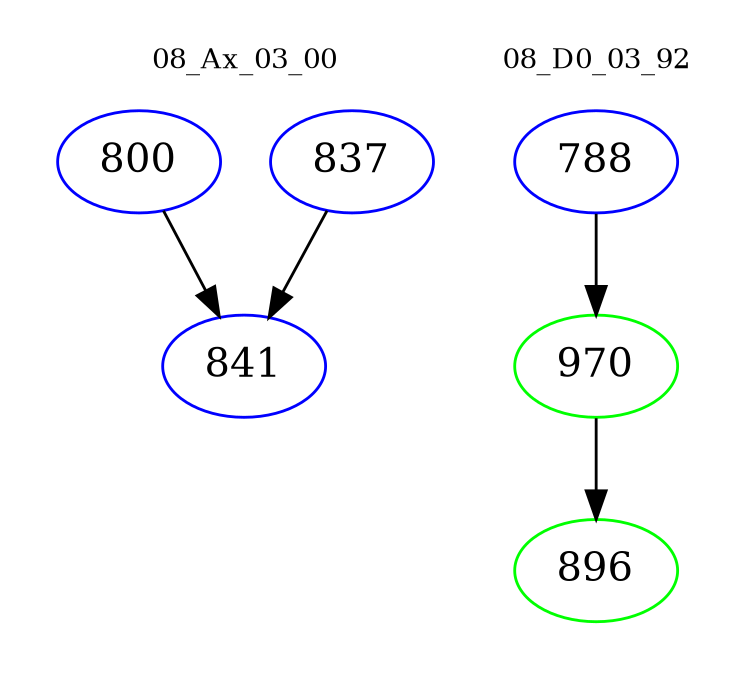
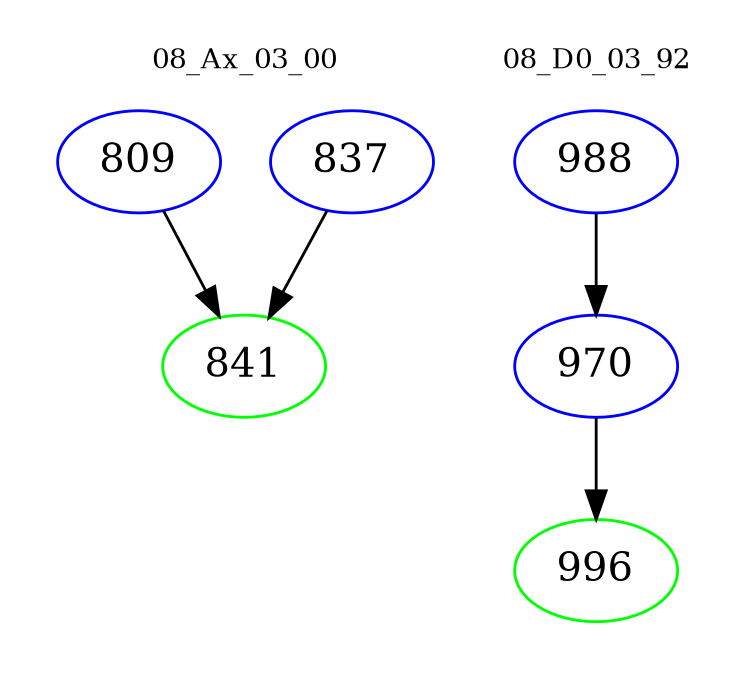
node "800": label "800" -> "809"
node "788": label "788" -> "988"
node "841": color blue -> green
node "970": color green -> blue
node "896": label "896" -> "996"
